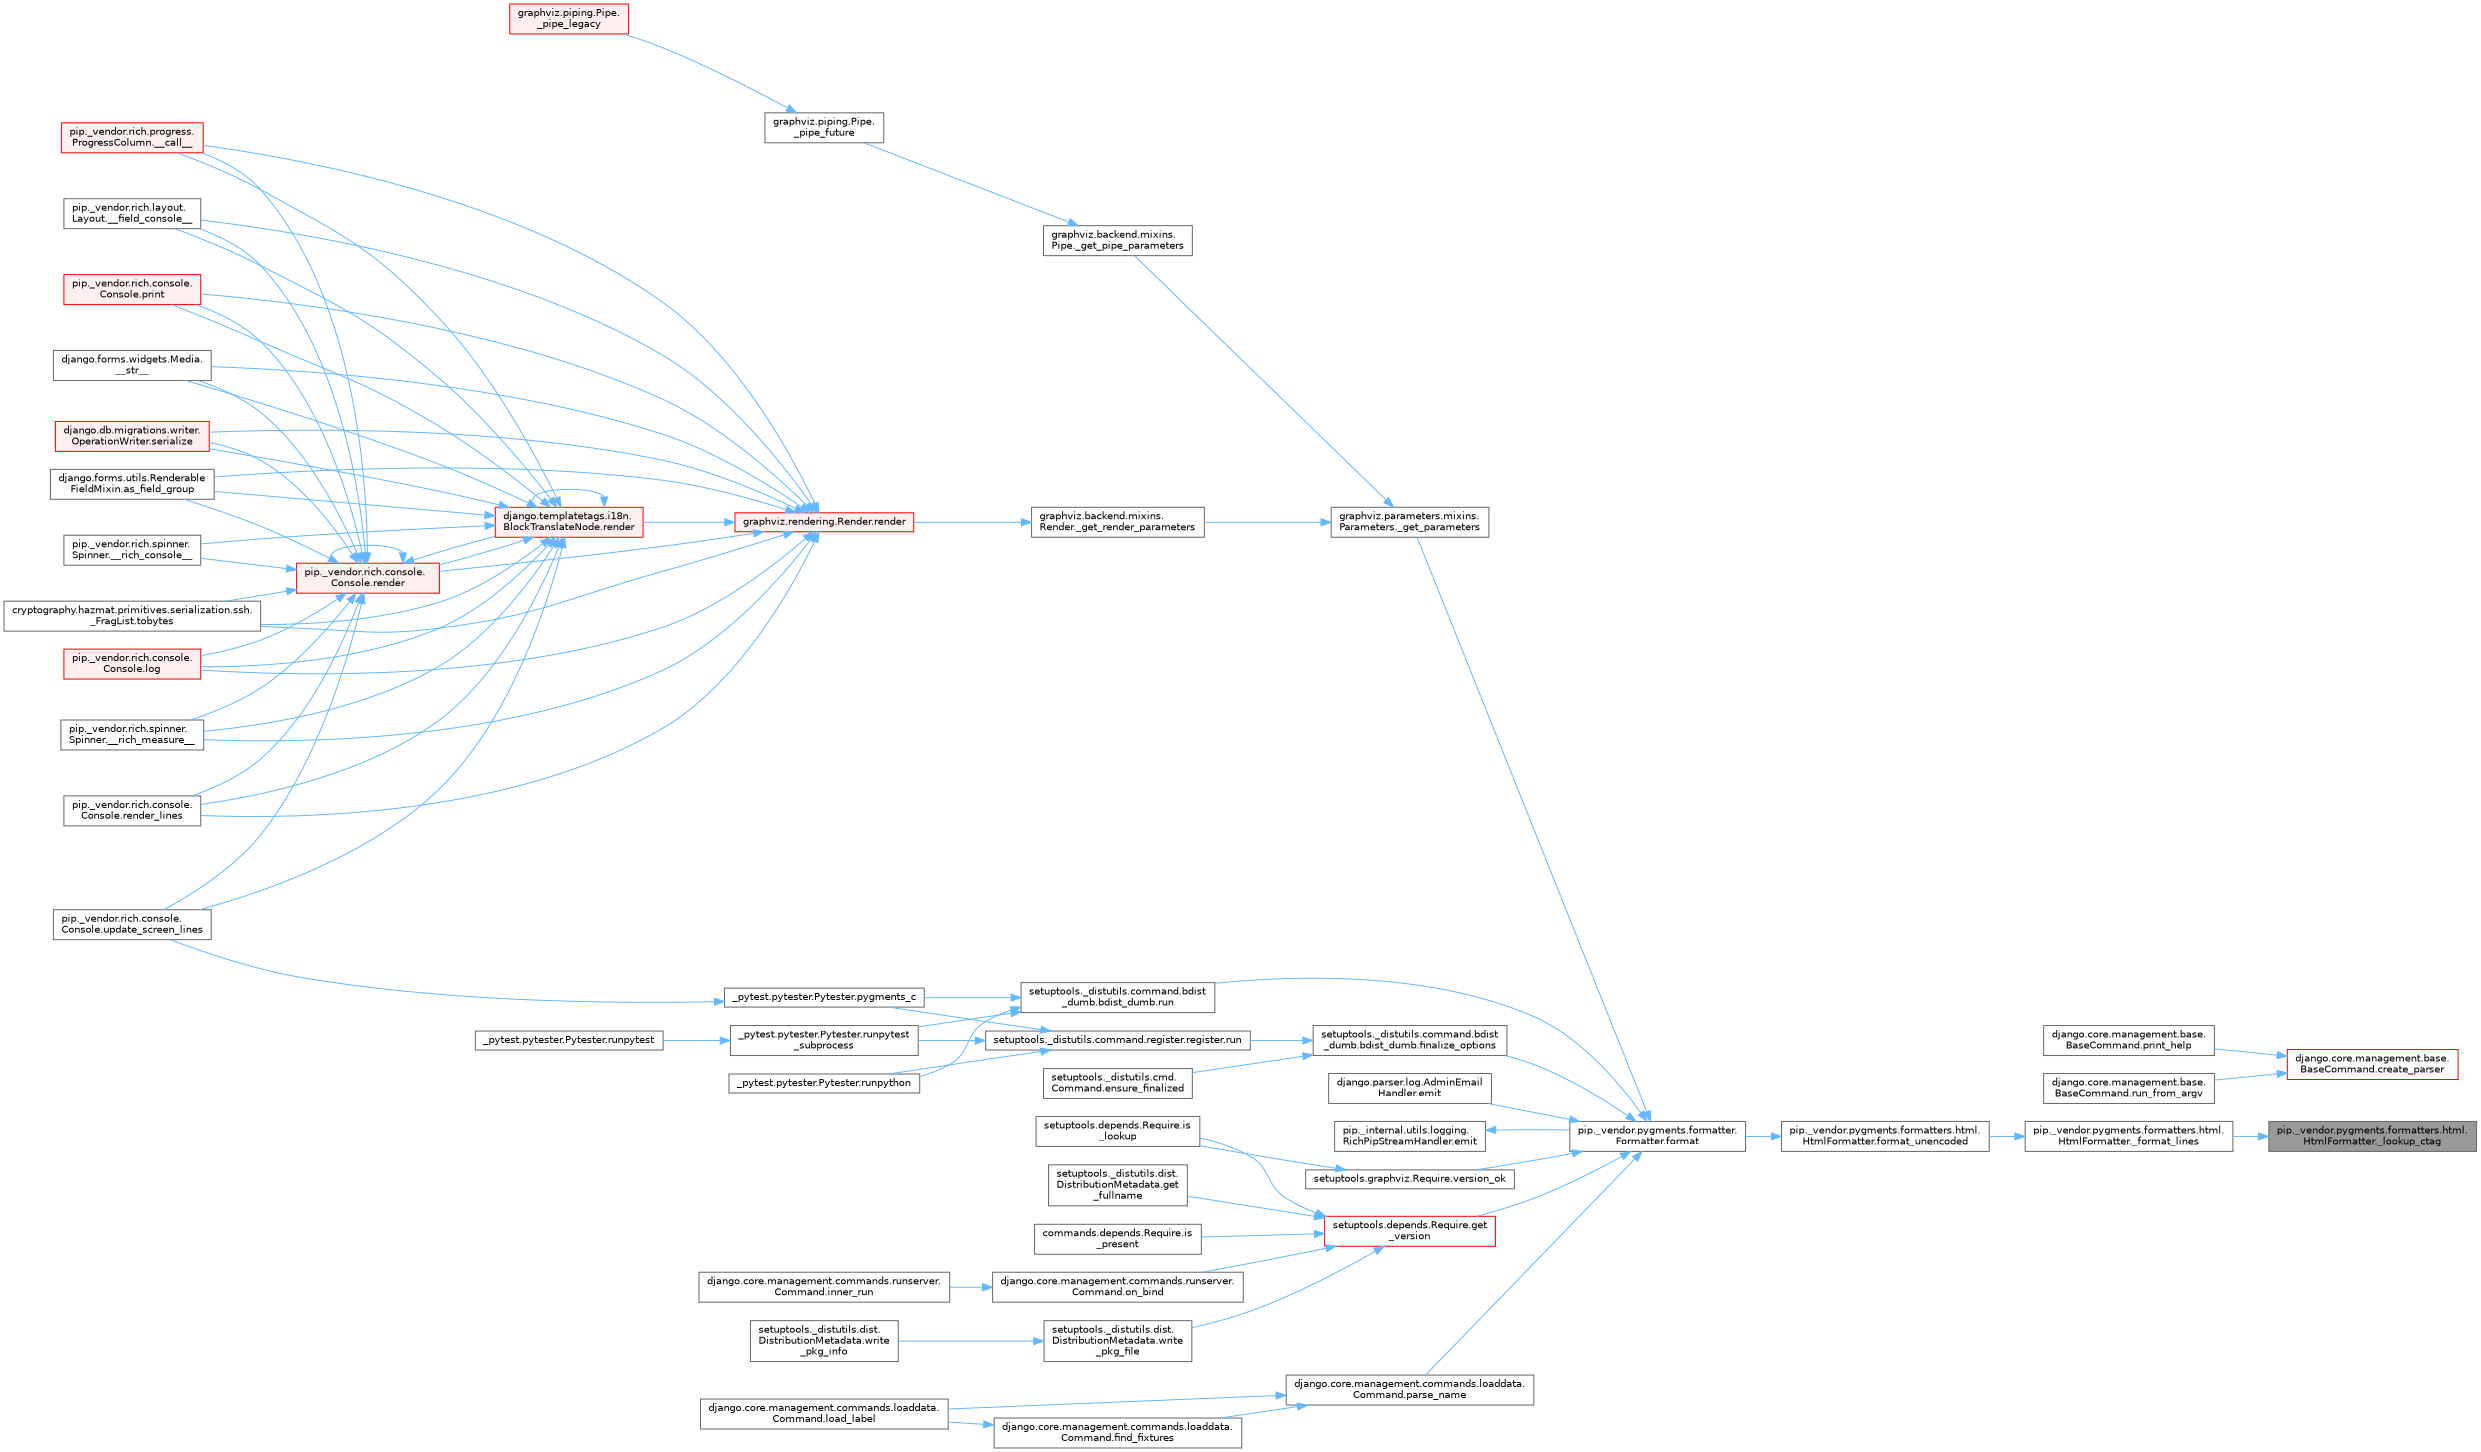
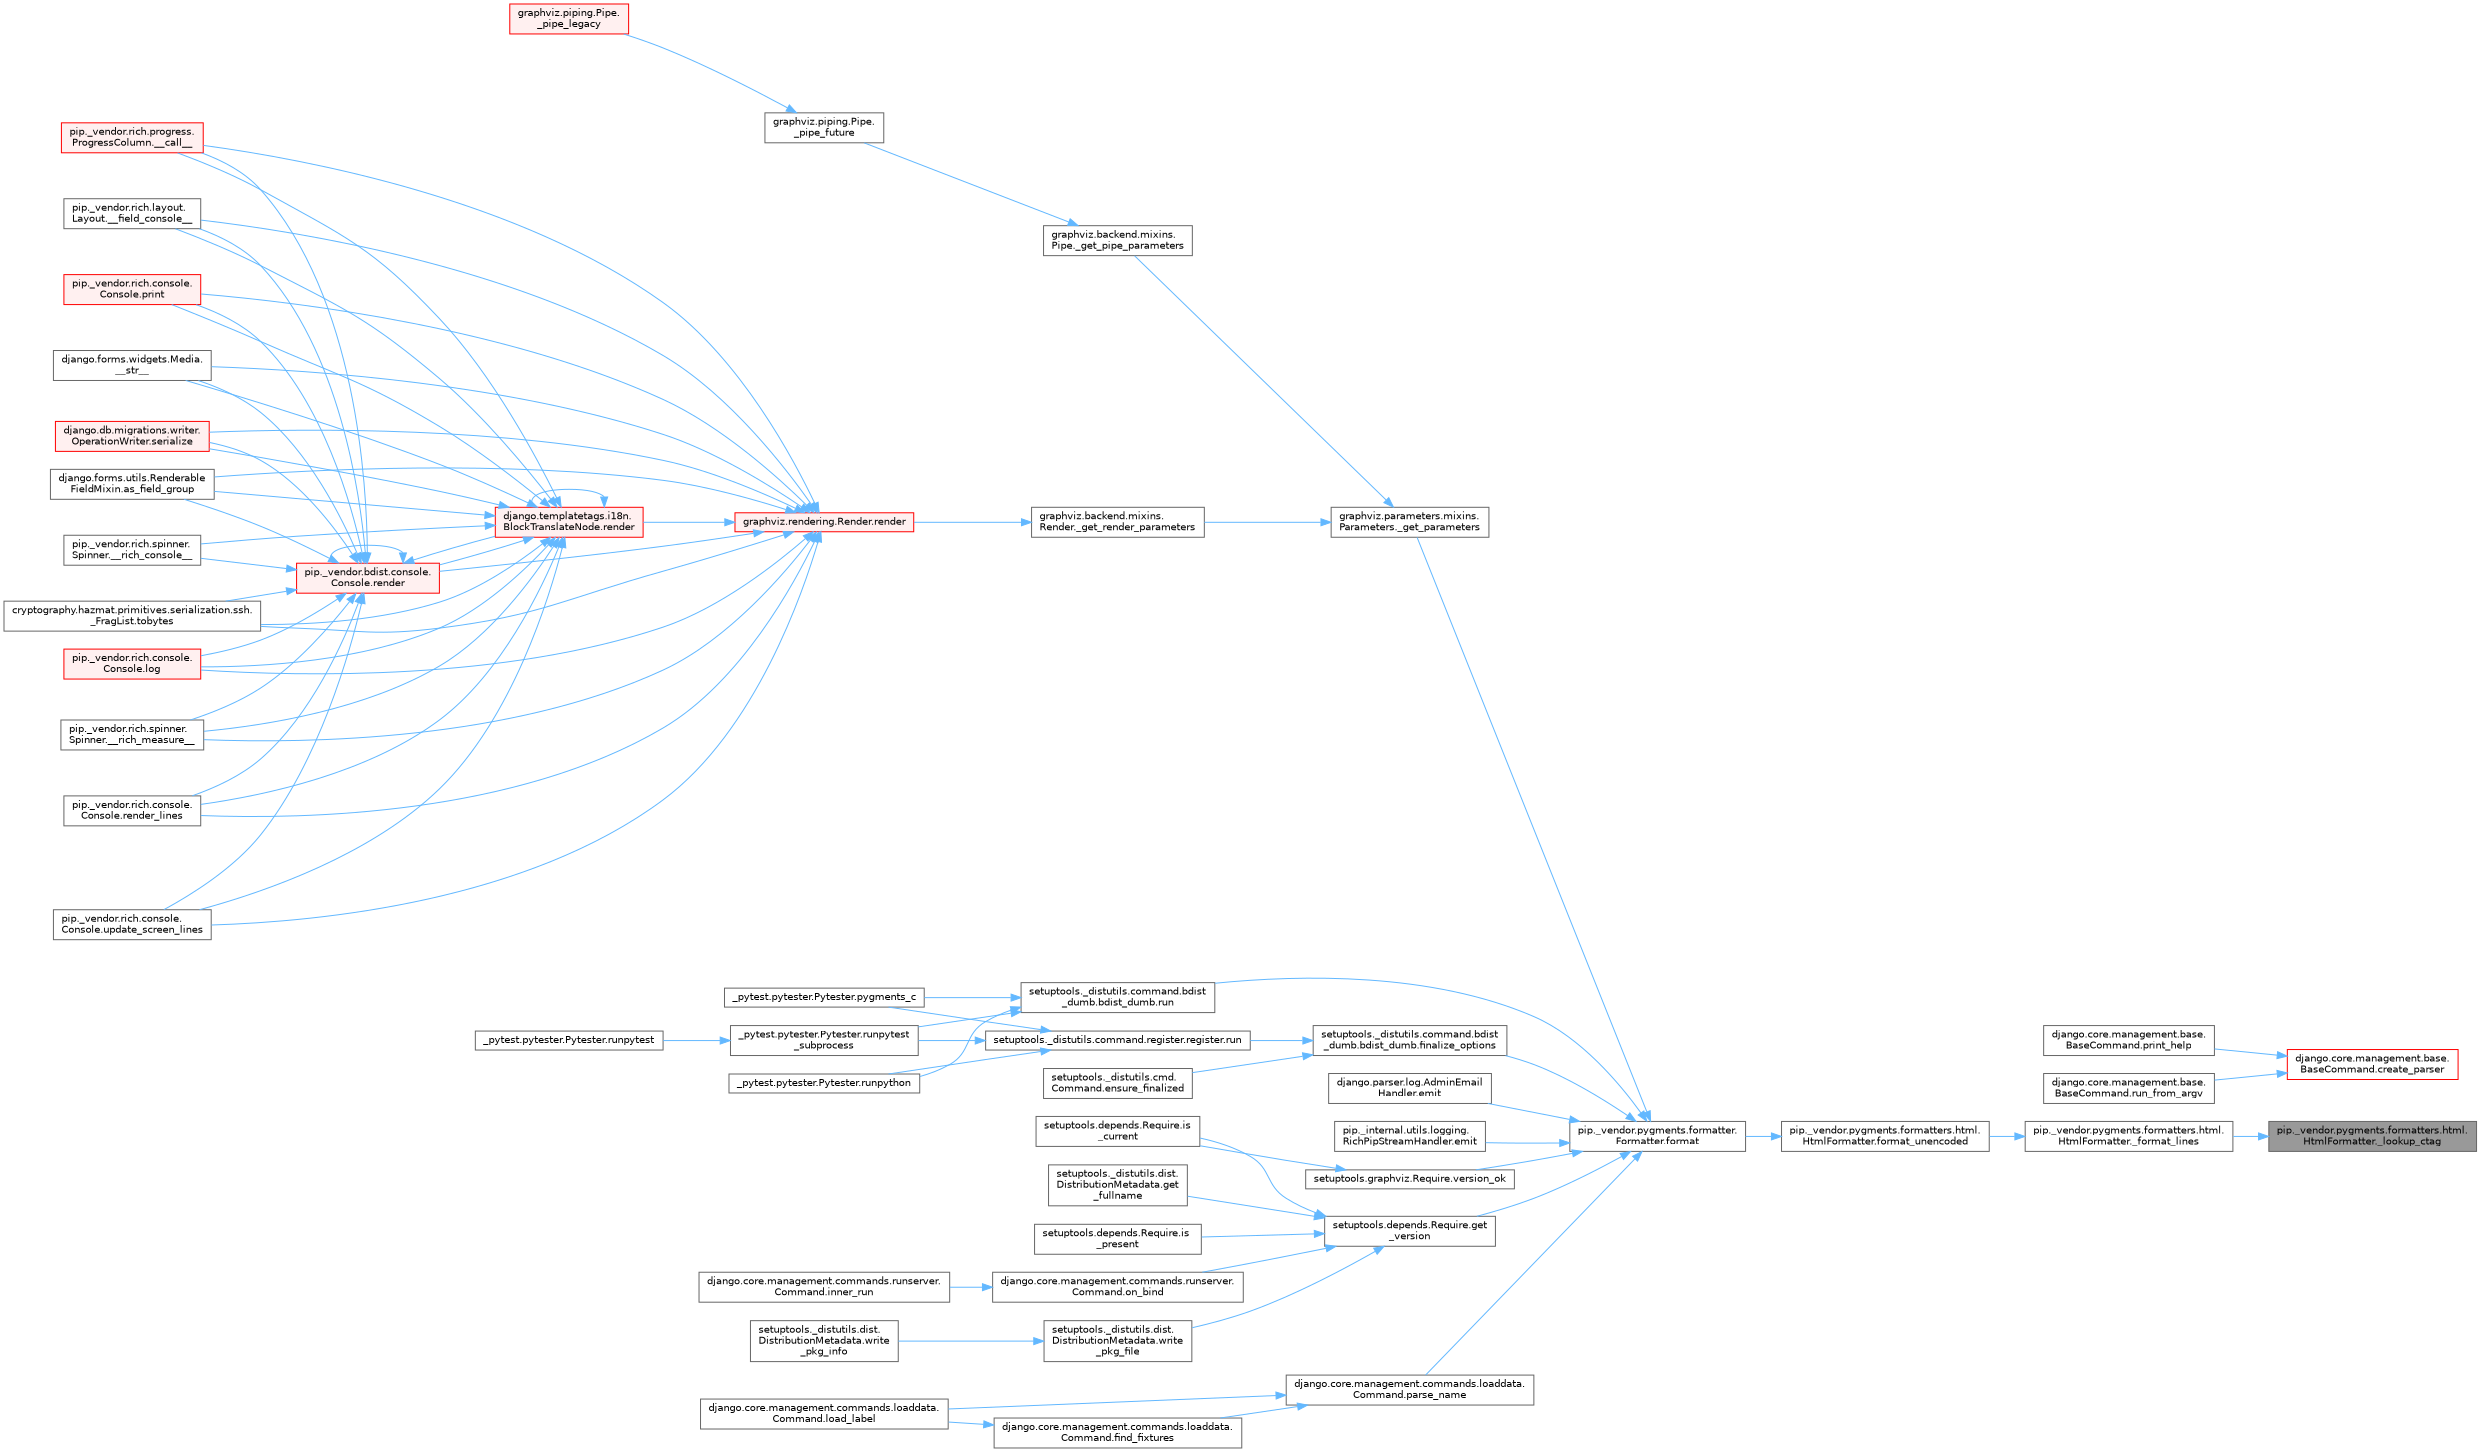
node "pip._vendor.rich.console. Console.render": label "pip._vendor.rich.console. Console.render" -> "pip._vendor.bdist.console. Console.render"
edge "pip._vendor.rich.console. Console.update_screen_lines" -> "_pytest.pytester.Pytester.pygments_c": now "pip._vendor.rich.console. Console.update_screen_lines" -> "graphviz.rendering.Render.render"
edge "pip._vendor.pygments.formatter. Formatter.format" -> "pip._internal.utils.logging. RichPipStreamHandler.emit": reversed
node "setuptools.depends.Require.is _lookup": label "setuptools.depends.Require.is _lookup" -> "setuptools.depends.Require.is _current"
node "setuptools.depends.Require.get _version": color red -> grey40
node "commands.depends.Require.is _present": label "commands.depends.Require.is _present" -> "setuptools.depends.Require.is _present"
